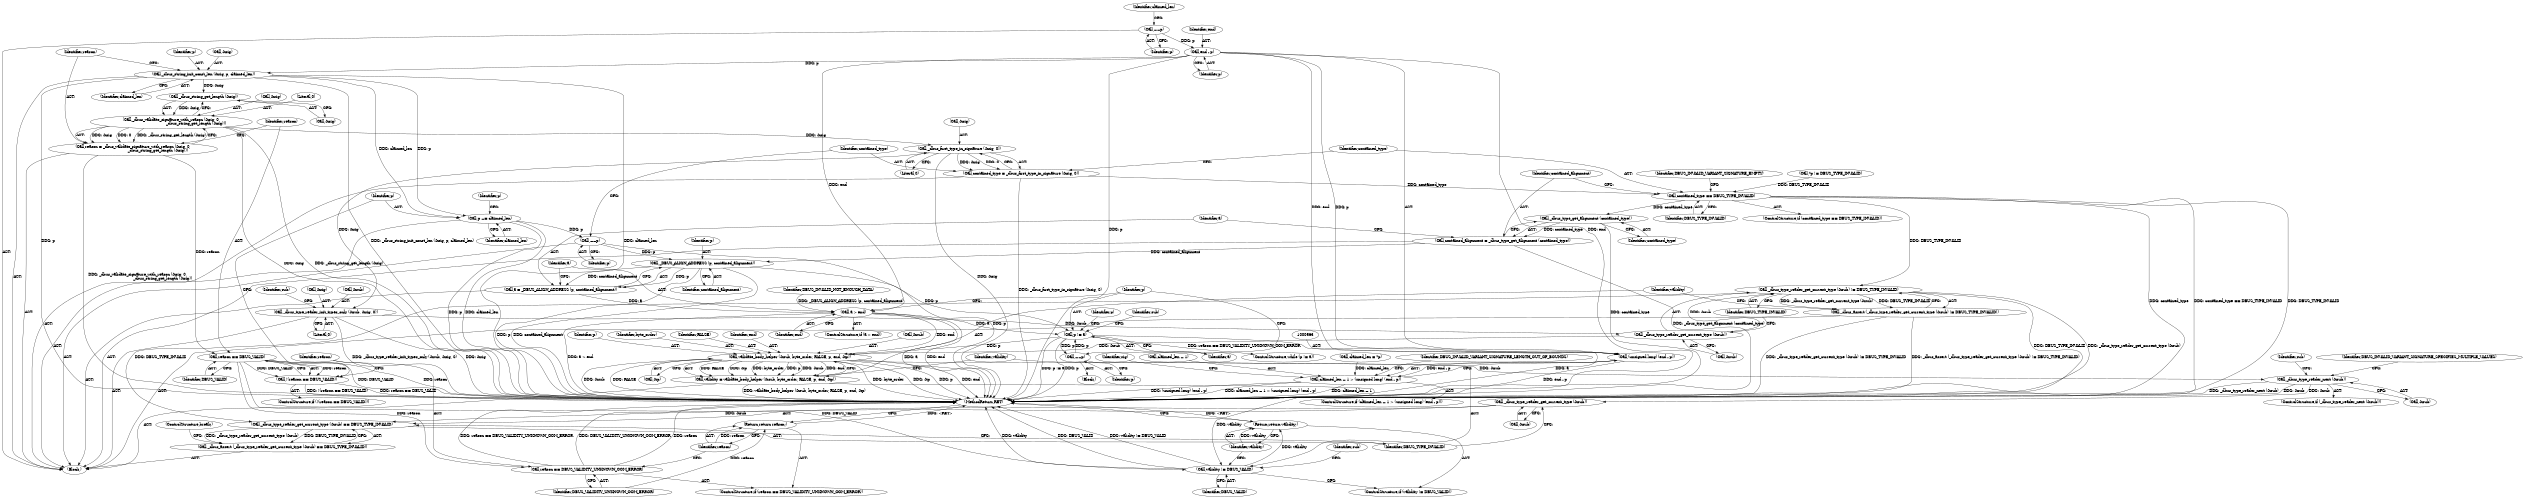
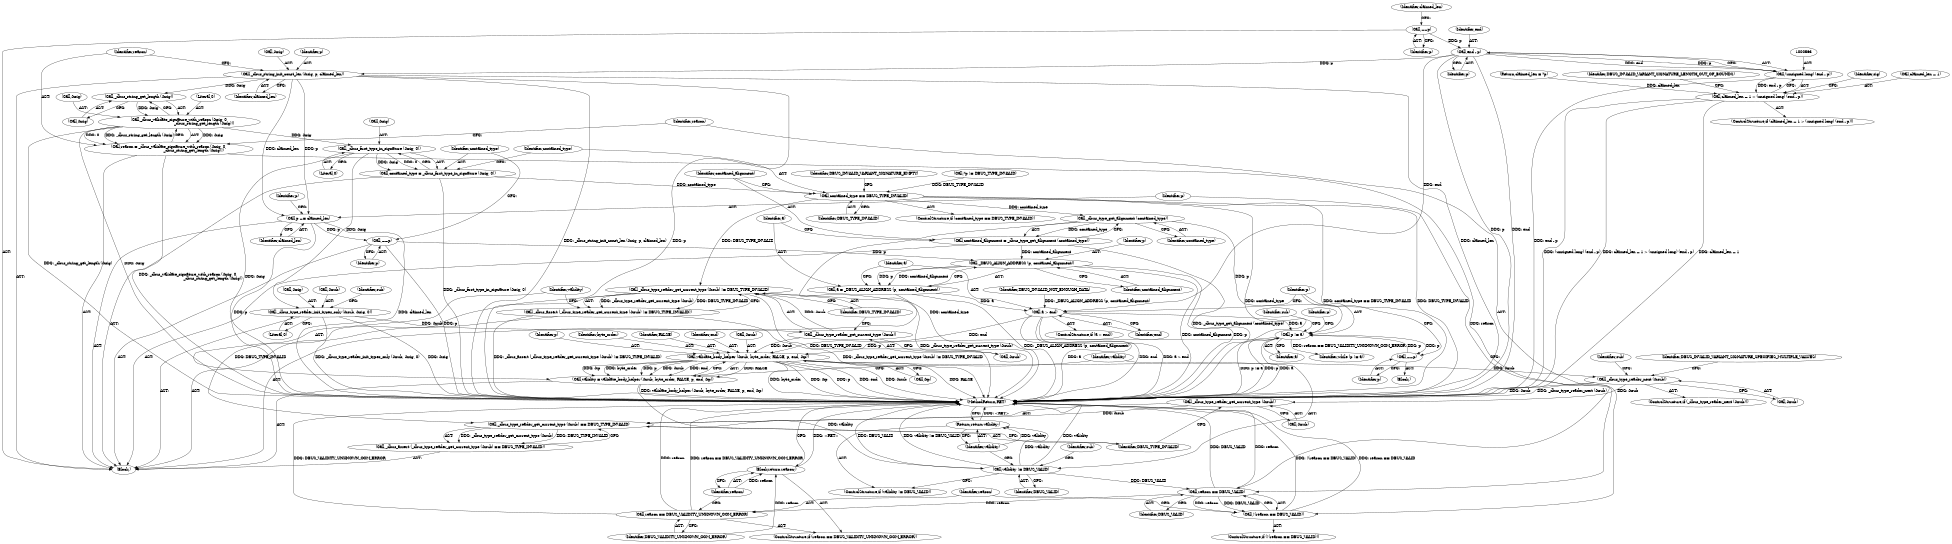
edge "(Call,(unsigned long) (end - p))" -> "(Call,end - p)": added, label "CFG:"
edge "(Call,_DBUS_ALIGN_ADDRESS (p, contained_alignment))" -> "(Call,p != a)": now "(Call,_dbus_type_get_alignment (contained_type))" -> "(Call,p != a)"
edge "(Call,a = _DBUS_ALIGN_ADDRESS (p, contained_alignment))" -> "(MethodReturn,RET)": added, label "DDG: _DBUS_ALIGN_ADDRESS (p, contained_alignment)"
node "(ControlStructure,while (p != a))": label "(ControlStructure,while (p != a))" -> "(Identifier,while (p != a))"
node "(Call,claimed_len = *p)": label "(Call,claimed_len = *p)" -> "(Return,claimed_len = *p)"
edge "(Call,reason == DBUS_VALID)" -> "(Call,validity != DBUS_VALID)": reversed
node "(ControlStructure,break;)": removed
node "(Return,return reason;)": label "(Return,return reason;)" -> "(Block,return reason;)"
